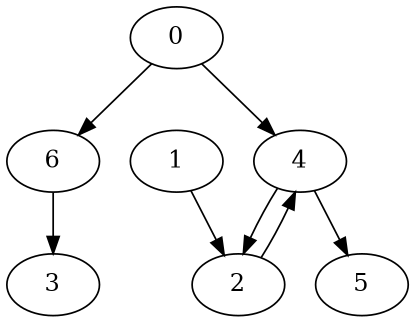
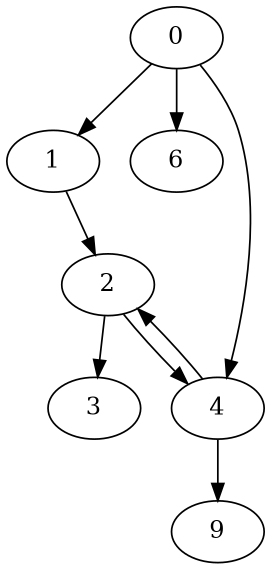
edge "0" -> "1": added
edge "6" -> "3": now "2" -> "3"
node "5": label "5" -> "9"
